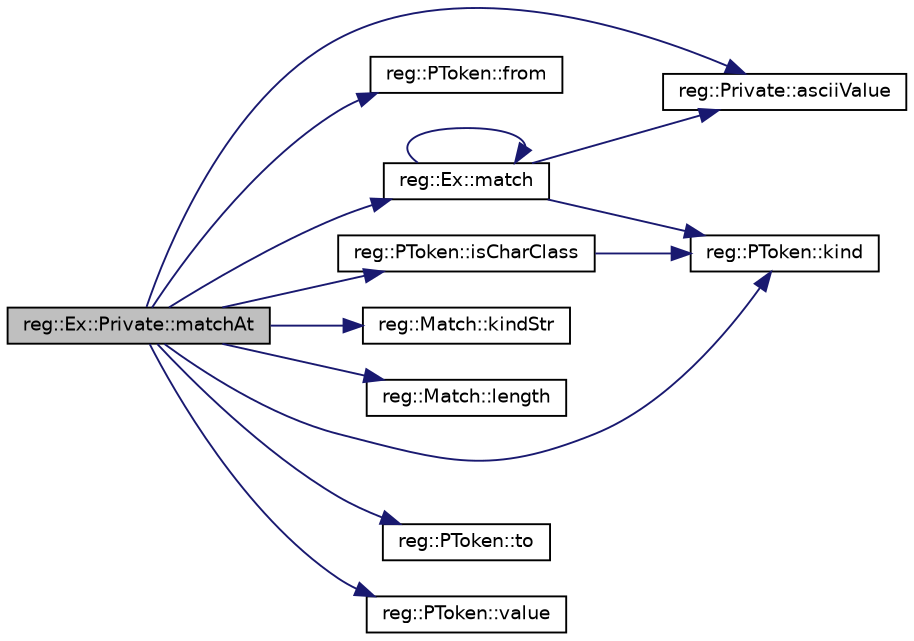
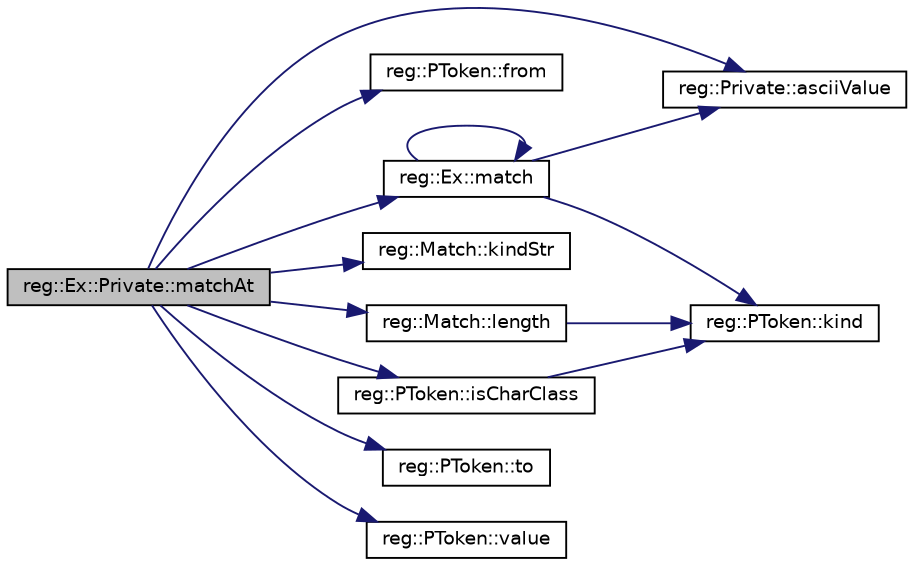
edge "reg::Ex::Private::matchAt" -> "reg::PToken::kind": now "reg::Match::length" -> "reg::PToken::kind"
